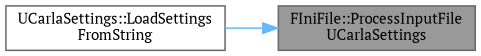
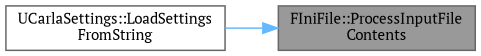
node "FIniFile::ProcessInputFile UCarlaSettings": label "FIniFile::ProcessInputFile UCarlaSettings" -> "FIniFile::ProcessInputFile Contents"
